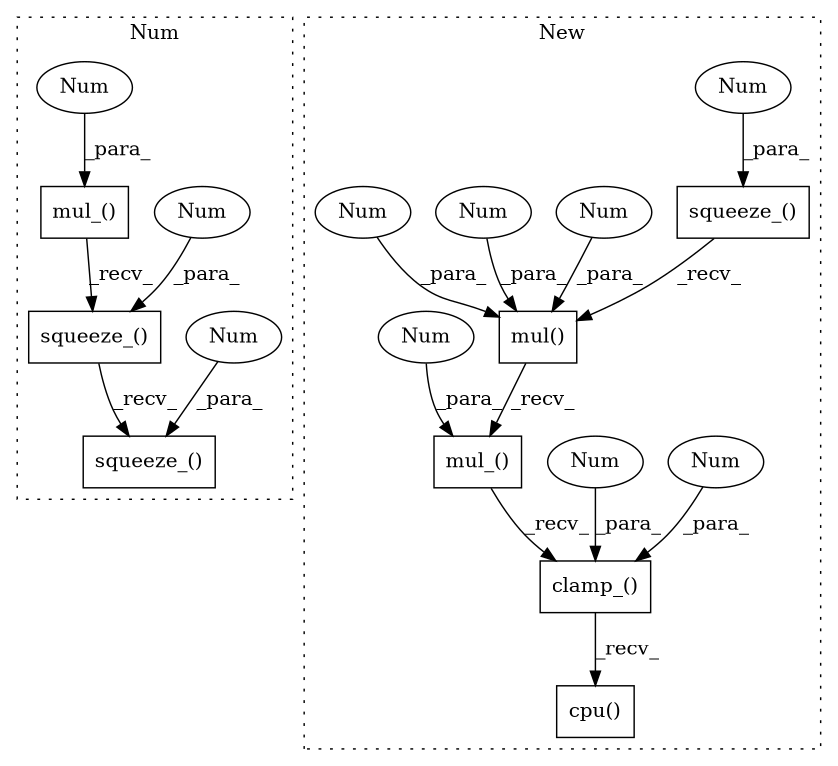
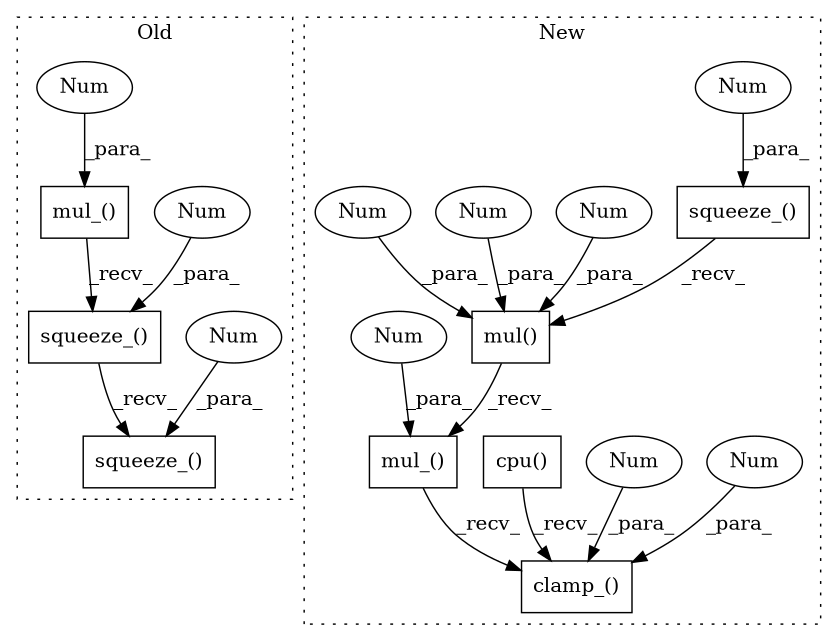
cluster "Num": label "Num" -> "Old"
edge "clamp_()" -> "cpu()": reversed
